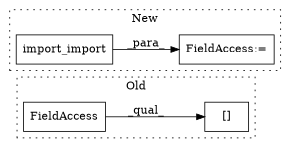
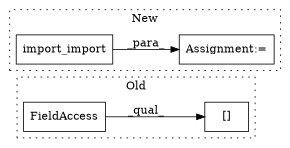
node "FieldAccess:=": label "FieldAccess:=" -> "Assignment:="
